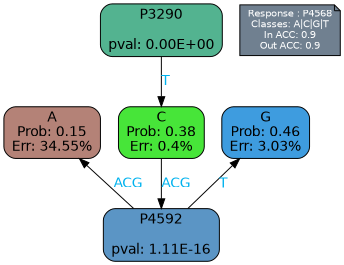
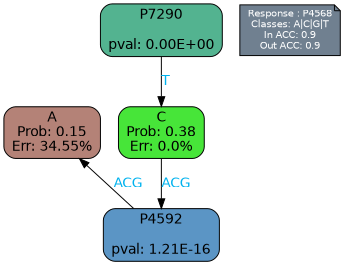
node "P3290 pval: 0.00E+00": label "P3290 pval: 0.00E+00" -> "P7290 pval: 0.00E+00"
node "C Prob: 0.38 Err: 0.4%": label "C Prob: 0.38 Err: 0.4%" -> "C Prob: 0.38 Err: 0.0%"
node "G Prob: 0.46 Err: 3.03%": removed
node "P4592 pval: 1.11E-16": label "P4592 pval: 1.11E-16" -> "P4592 pval: 1.21E-16"
